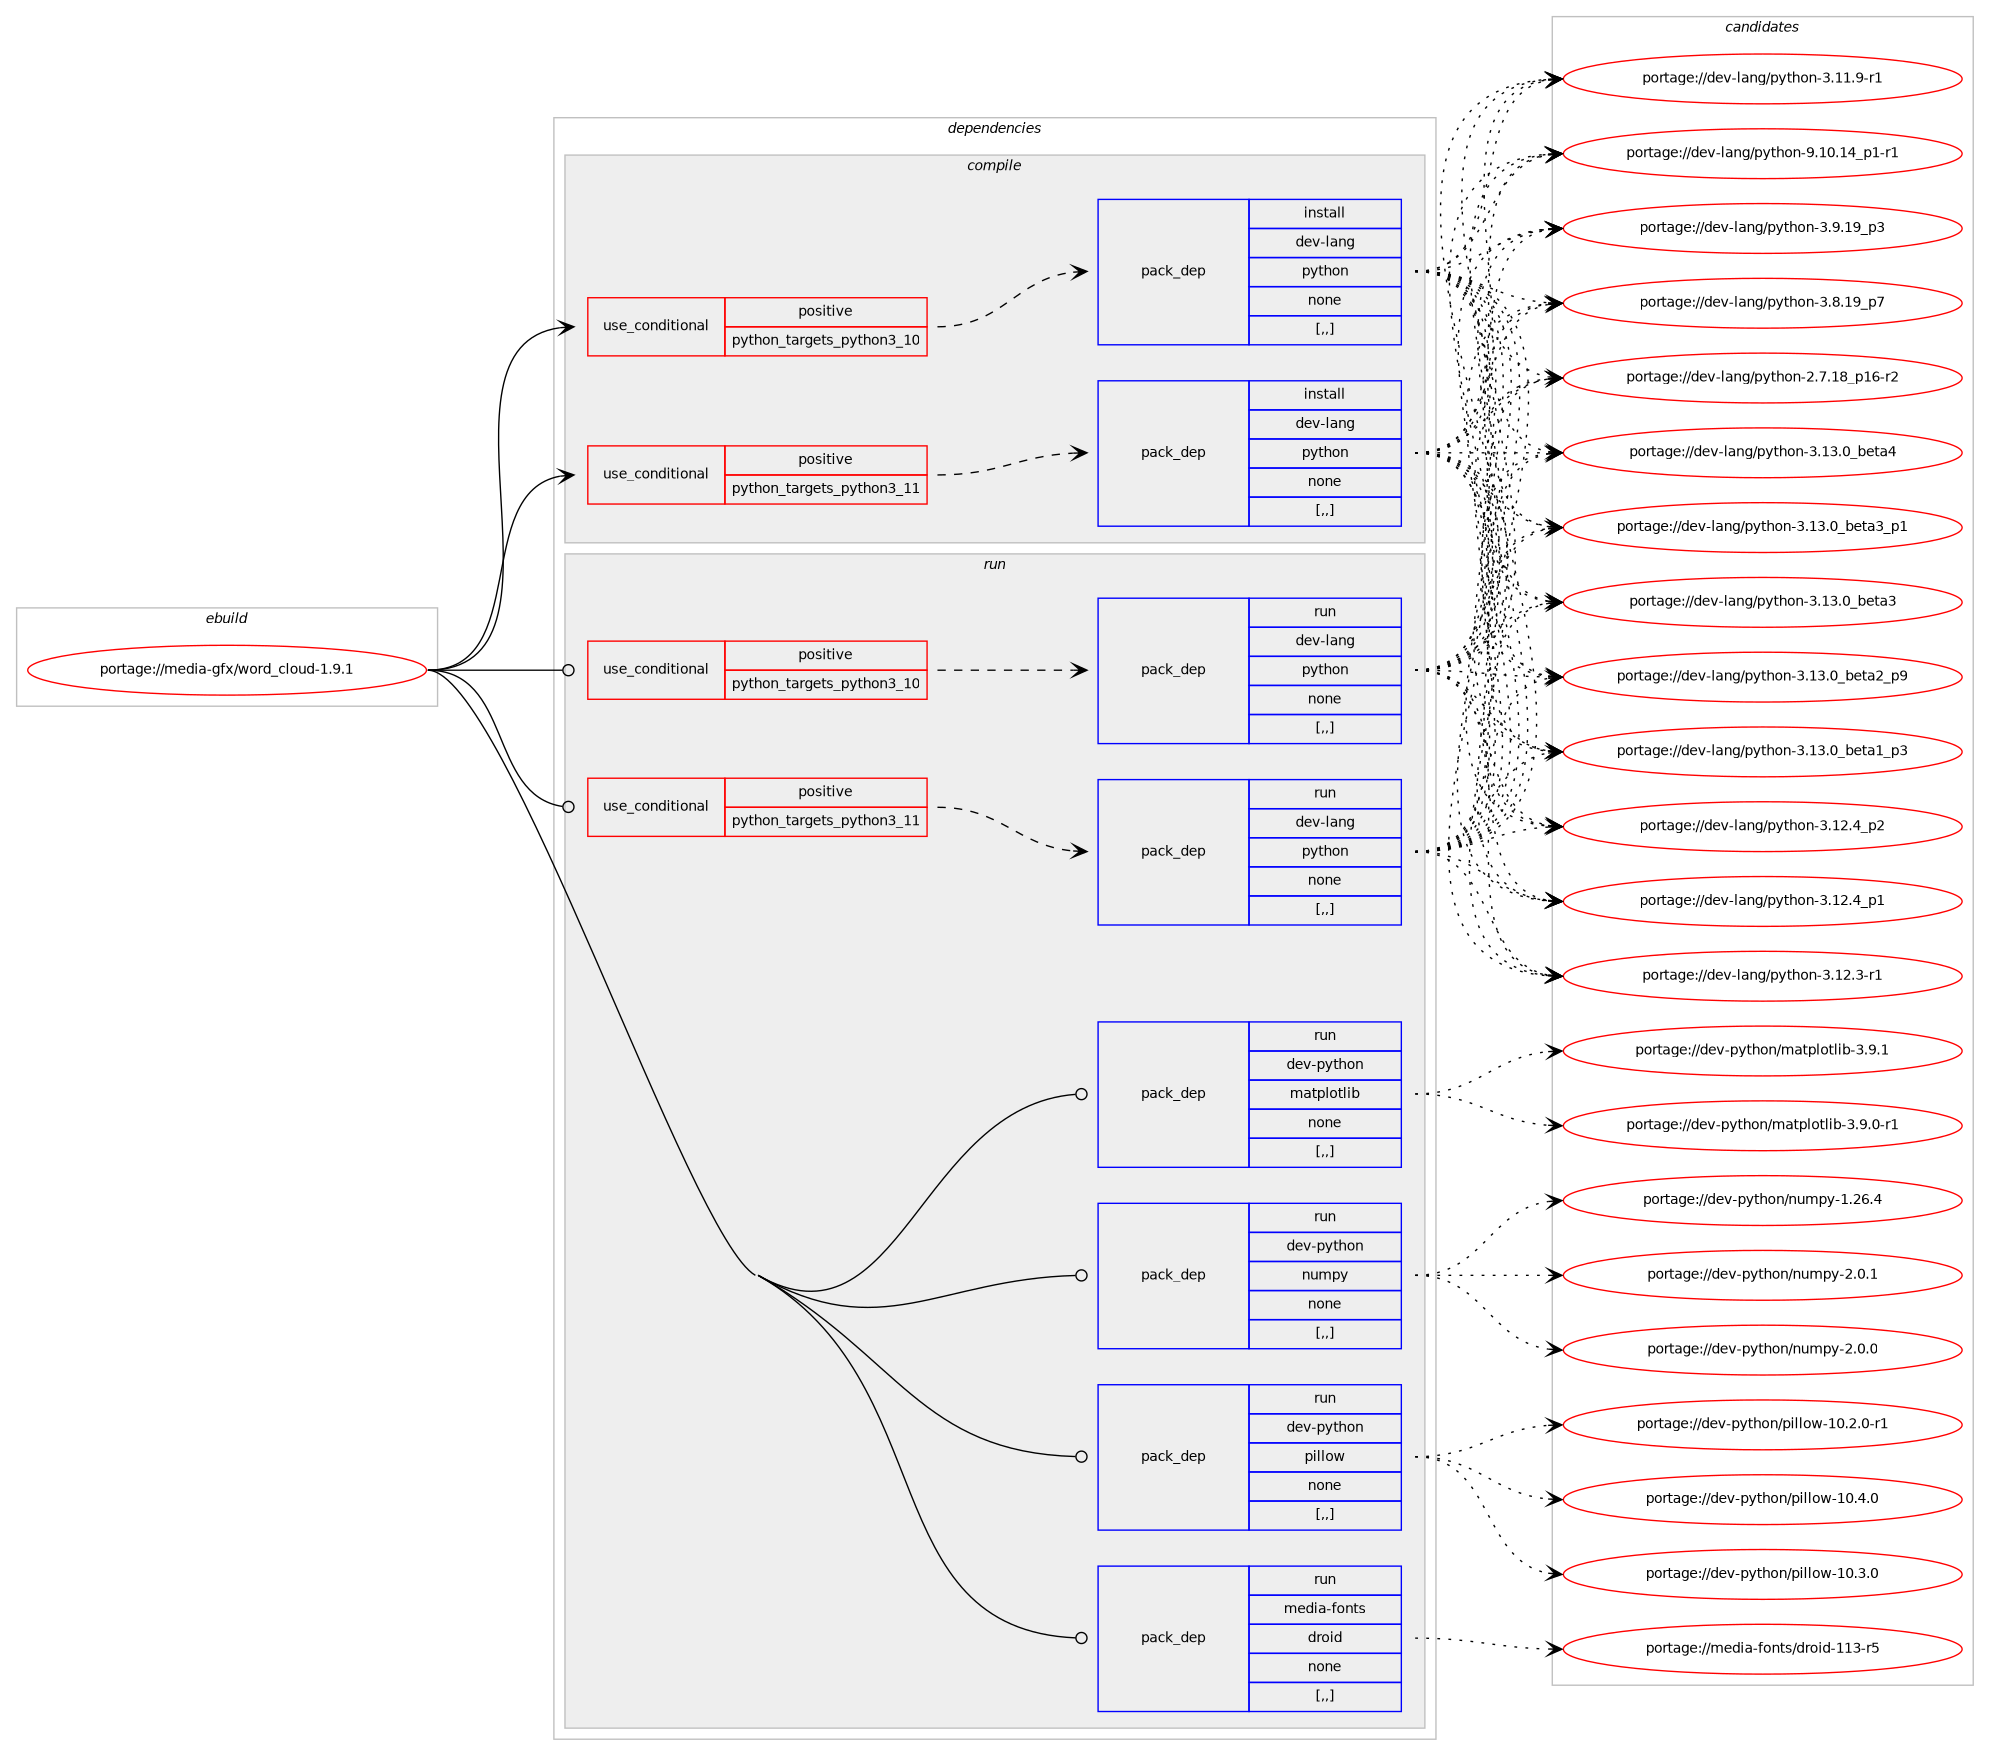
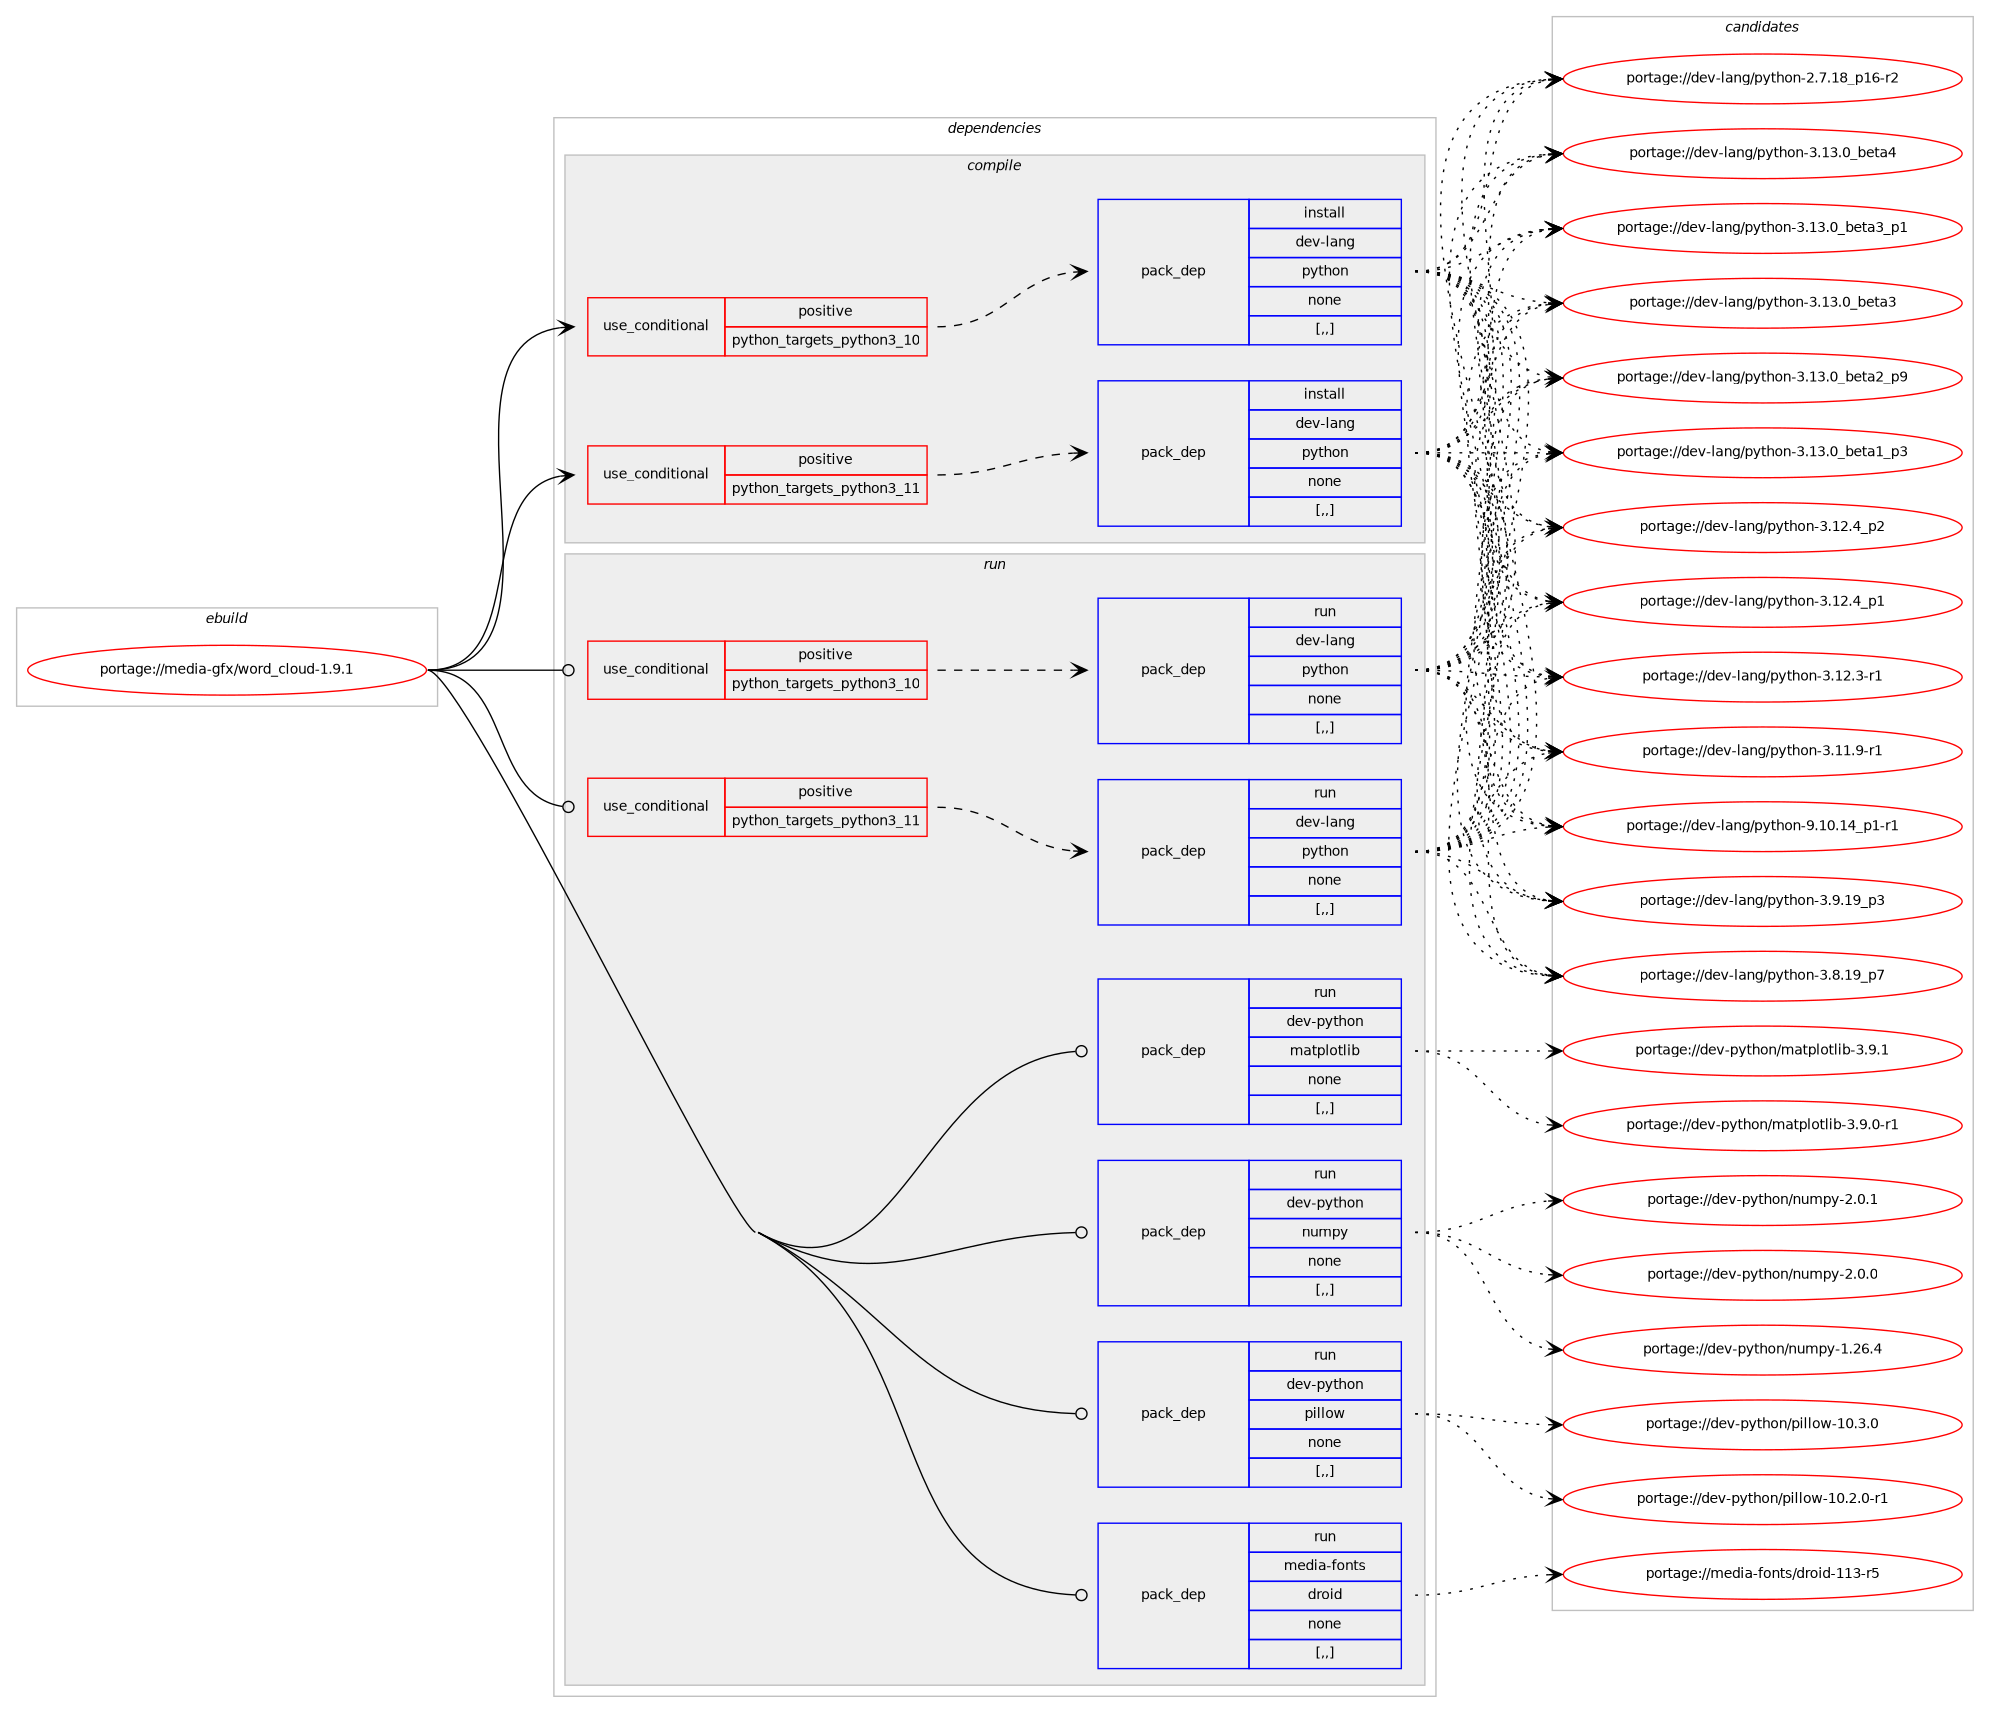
node "portage://dev-python/pillow-10.4.0": removed
